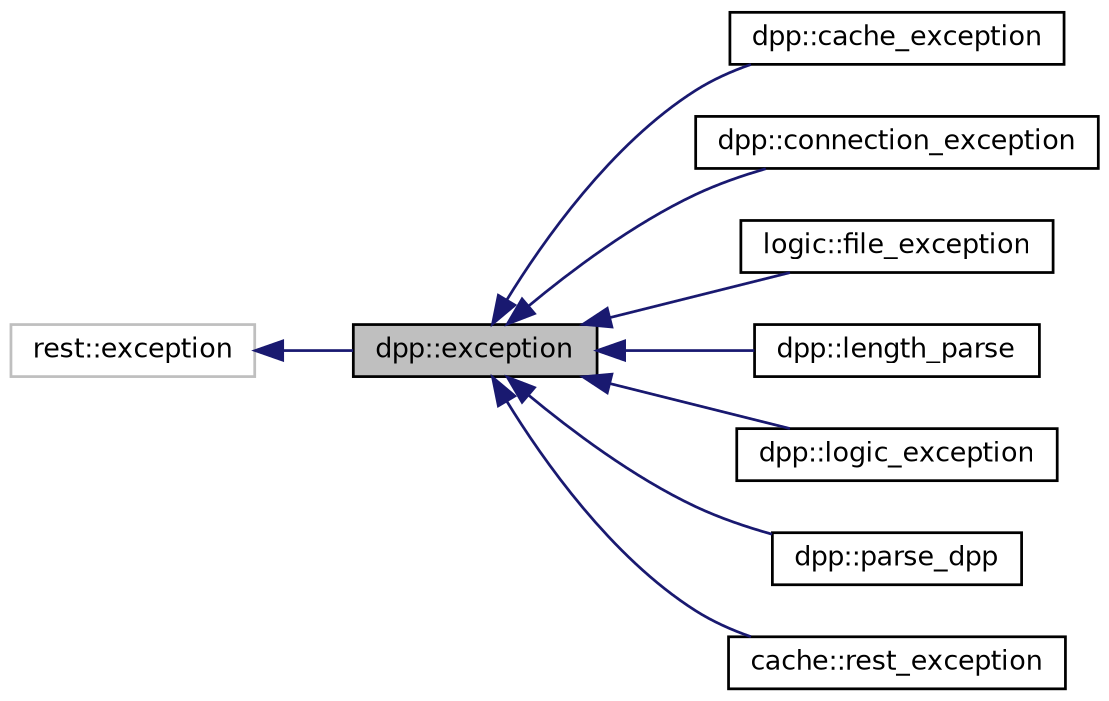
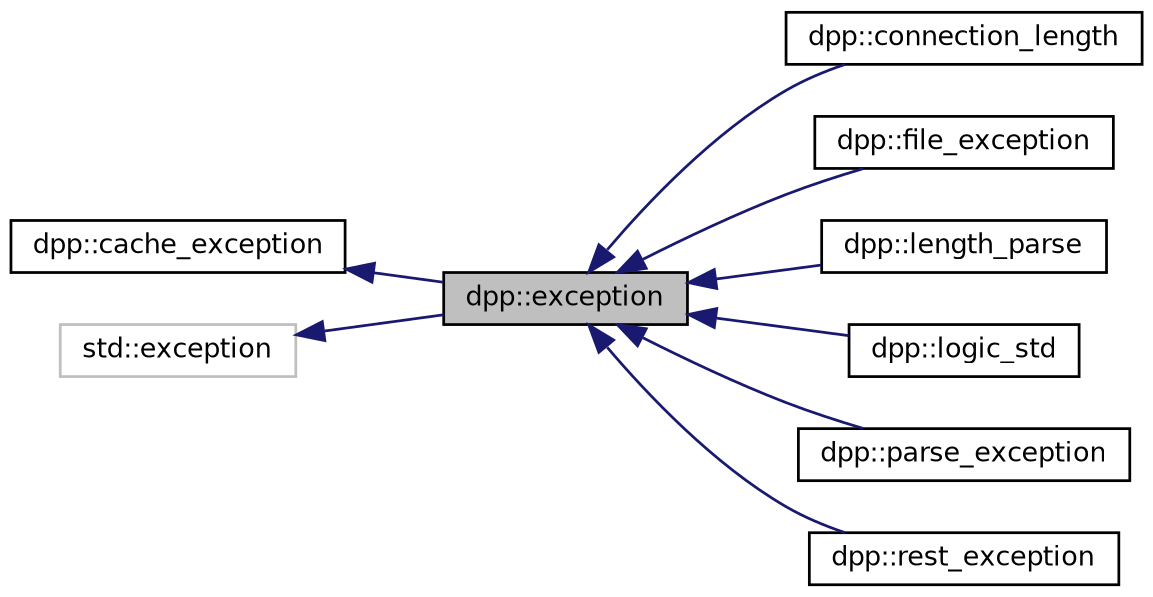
node "dpp::connection_exception": label "dpp::connection_exception" -> "dpp::connection_length"
edge "dpp::cache_exception" -> "dpp::exception": reversed
node "logic::file_exception": label "logic::file_exception" -> "dpp::file_exception"
node "rest::exception": label "rest::exception" -> "std::exception"
node "dpp::logic_exception": label "dpp::logic_exception" -> "dpp::logic_std"
node "dpp::parse_dpp": label "dpp::parse_dpp" -> "dpp::parse_exception"
node "cache::rest_exception": label "cache::rest_exception" -> "dpp::rest_exception"
